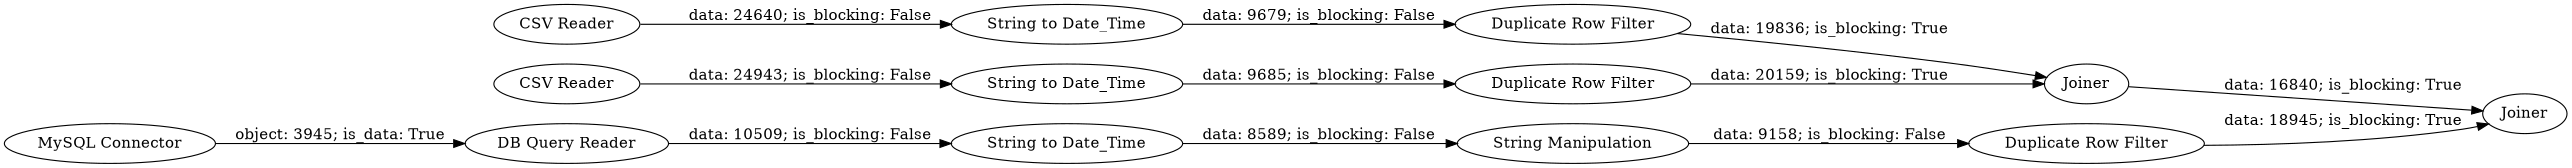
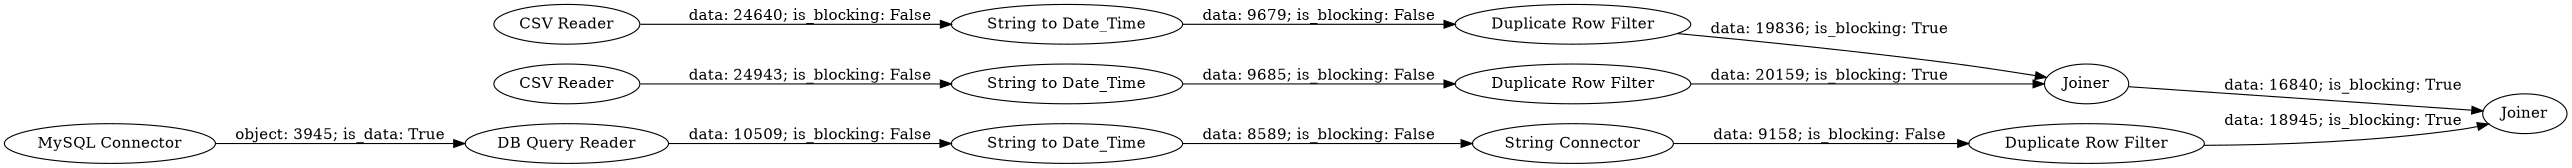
node "String Manipulation": label "String Manipulation" -> "String Connector"
